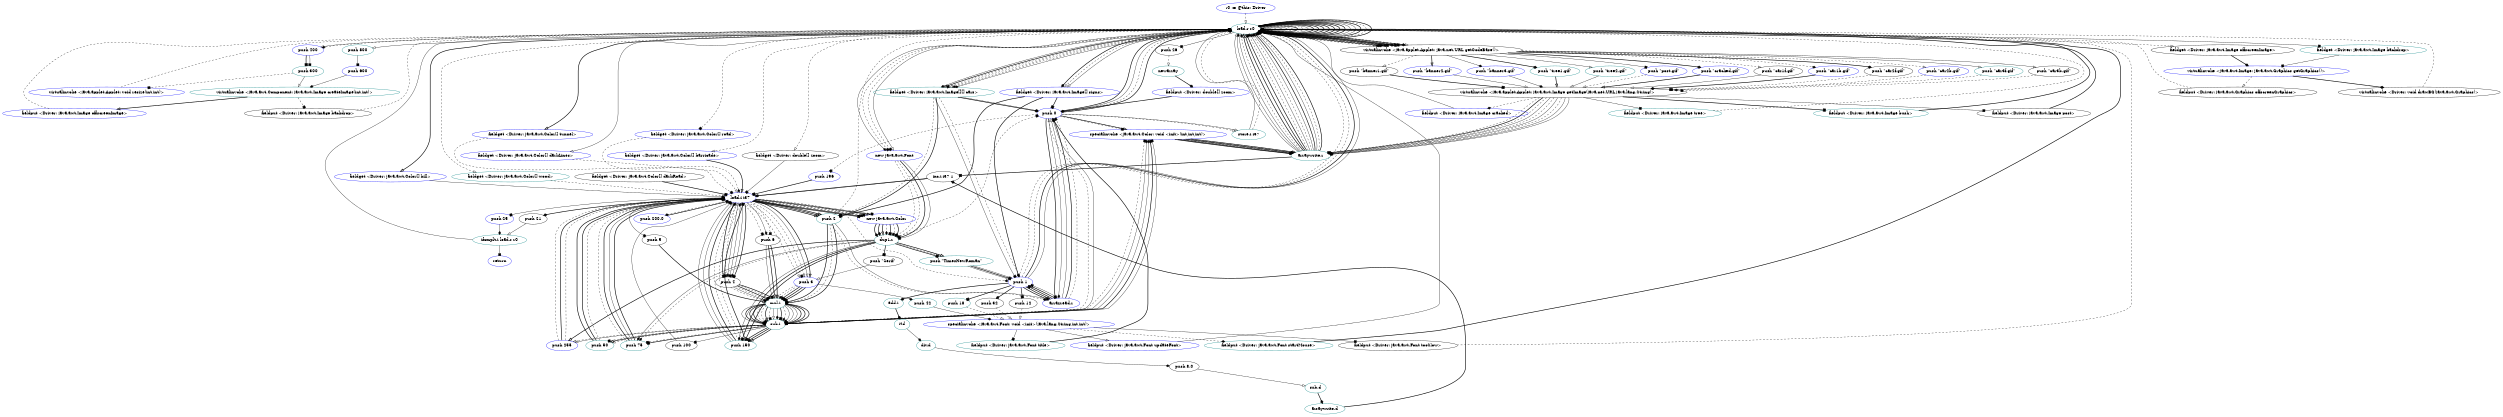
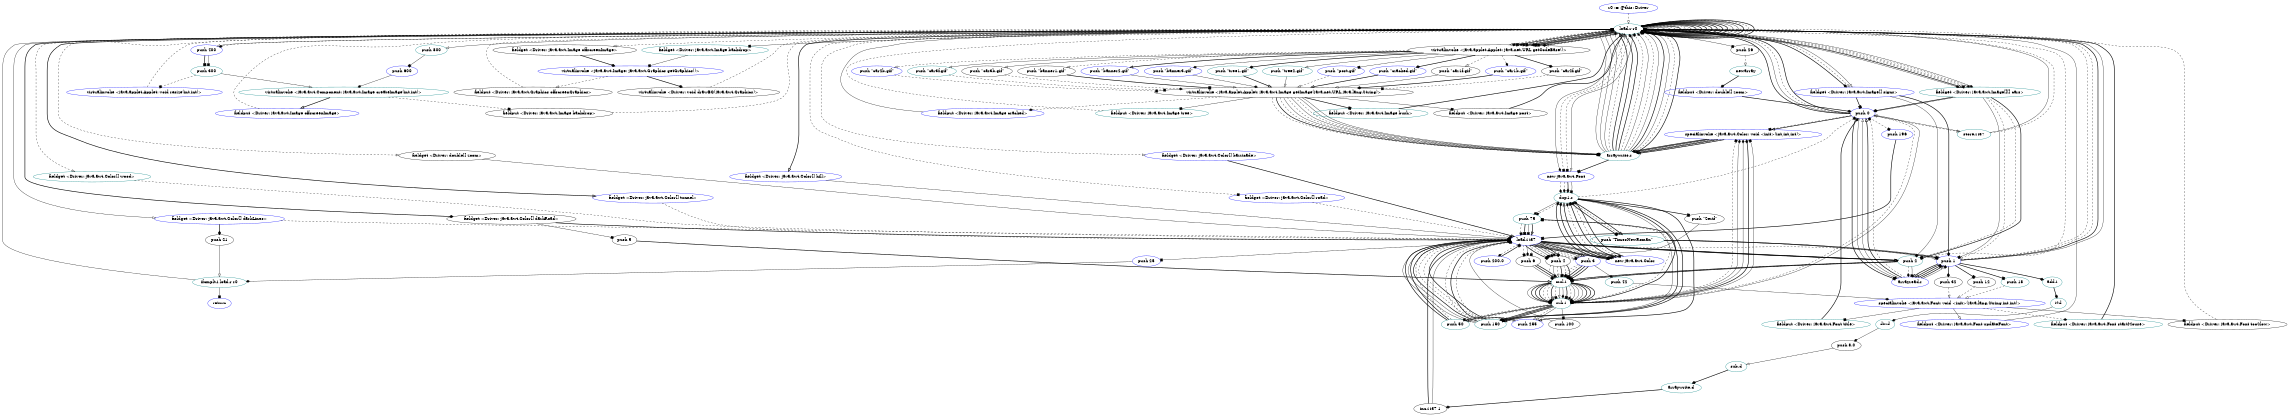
edge "load.r r0" -> "fieldget <Driver: java.awt.Color[] darkRoad>": added
edge "arraywrite.r" -> "inc.i i37 1": now "arraywrite.r" -> "new java.awt.Font"
edge "fieldget <Driver: java.awt.Image[] signs>" -> "push 2": style bold -> solid
edge "load.i i37" -> "push 5": now "fieldget <Driver: java.awt.Color[] darkRoad>" -> "push 5"
edge "load.i i37" -> "push 21": now "fieldget <Driver: java.awt.Color[] darkLines>" -> "push 21"
